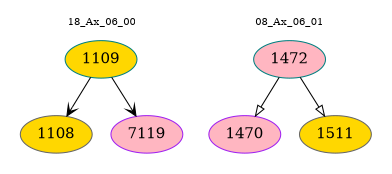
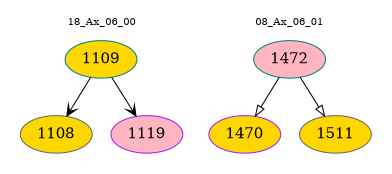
node "7119": label "7119" -> "1119"
node "1470": fillcolor lightpink -> gold
